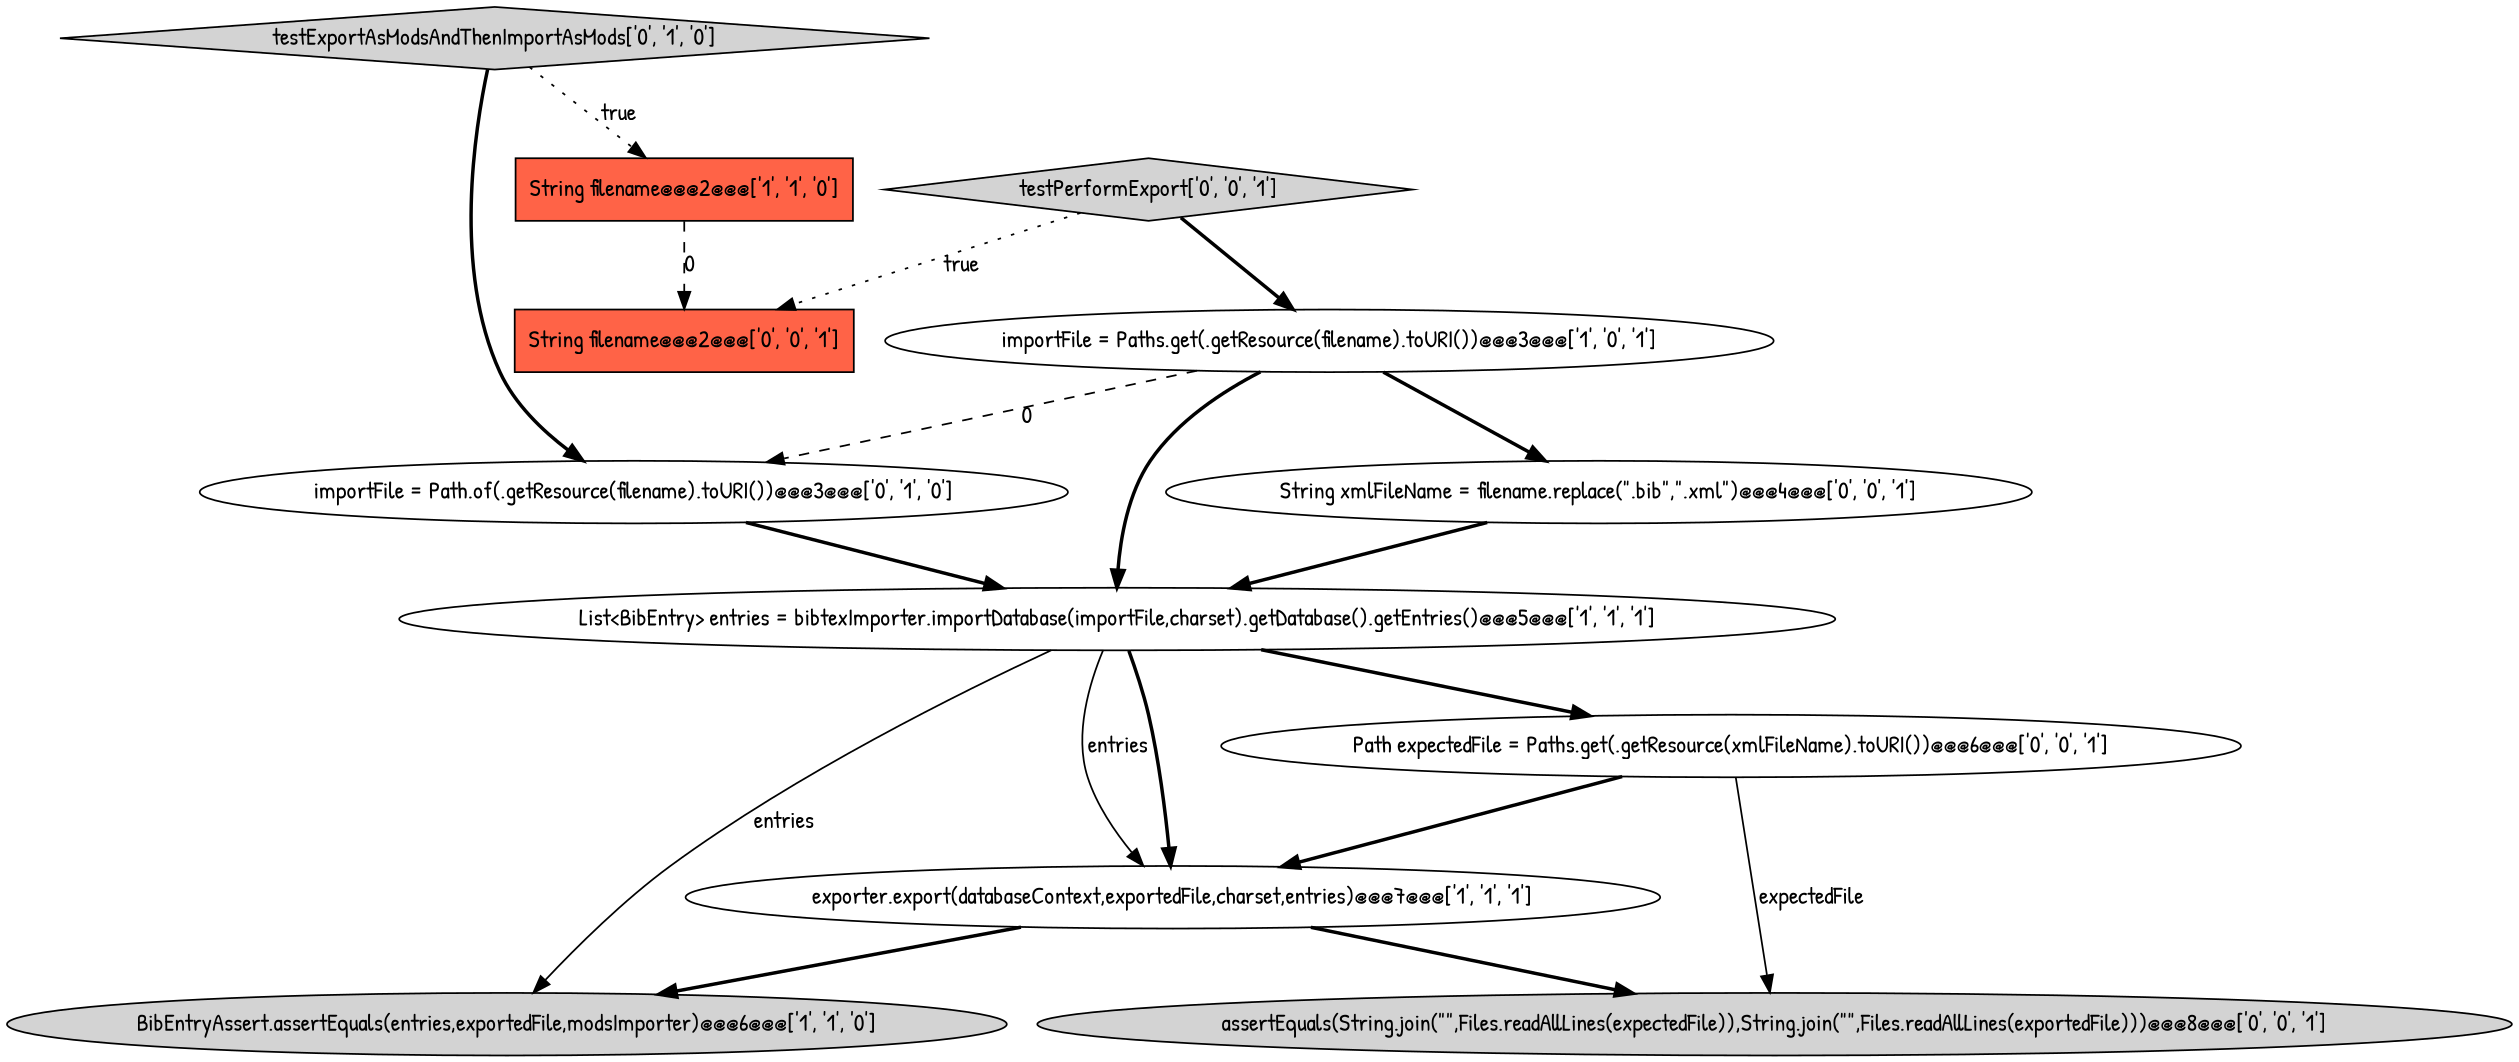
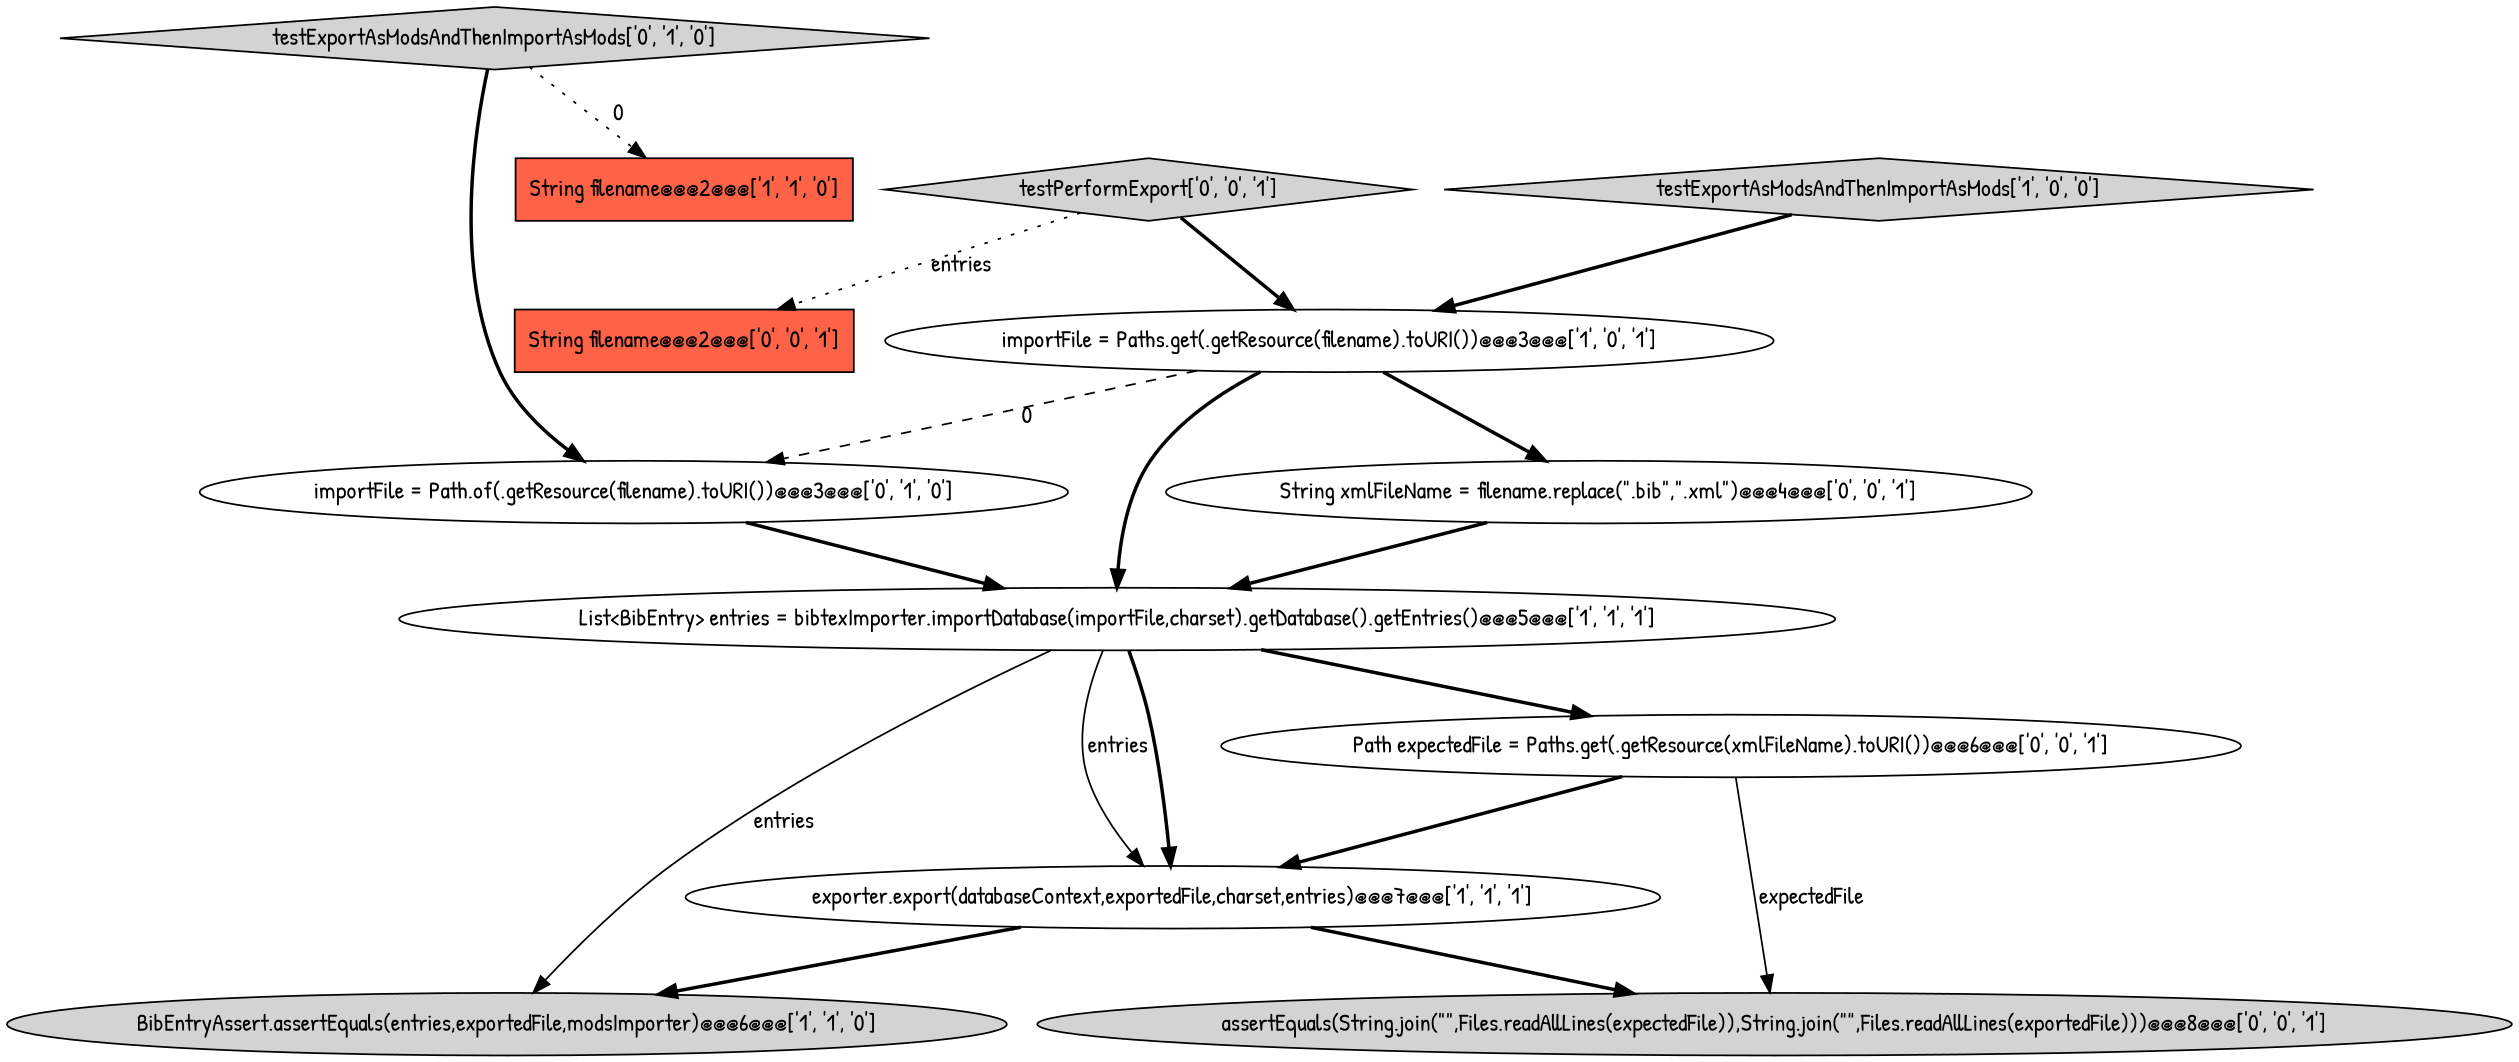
edge "testExportAsModsAndThenImportAsMods['0', '1', '0']" -> "String filename@@@2@@@['1', '1', '0']": label "true" -> "0"
node "testExportAsModsAndThenImportAsMods['1', '0', '0']": added
edge "String filename@@@2@@@['1', '1', '0']" -> "String filename@@@2@@@['0', '0', '1']": removed, label "0"
edge "testPerformExport['0', '0', '1']" -> "String filename@@@2@@@['0', '0', '1']": label "true" -> "entries"
